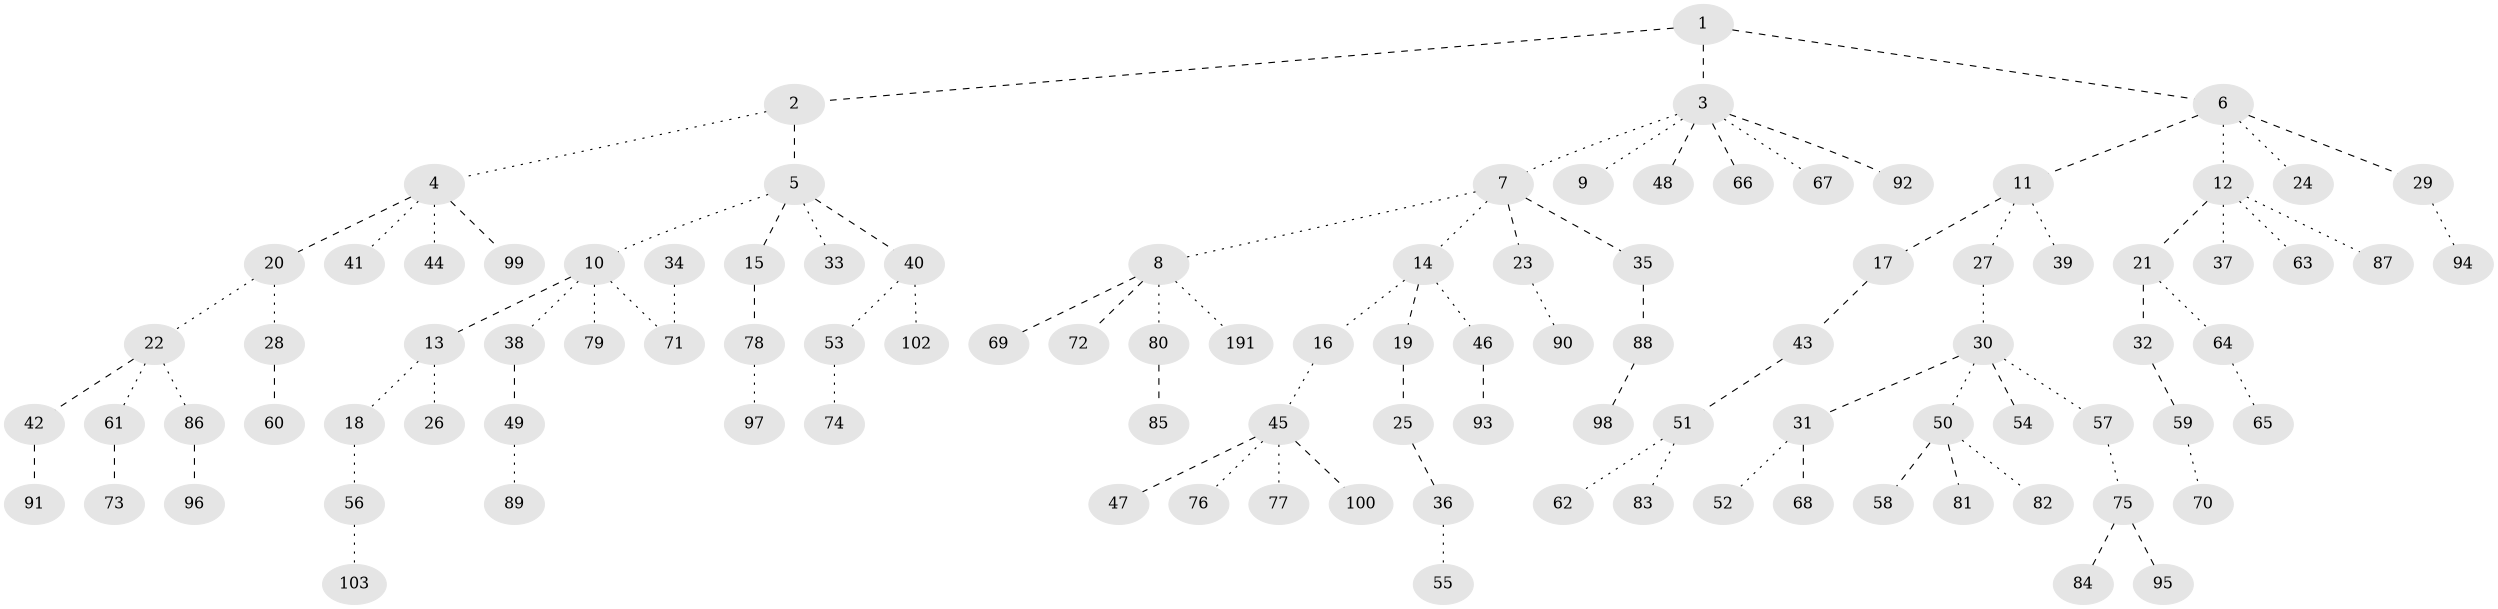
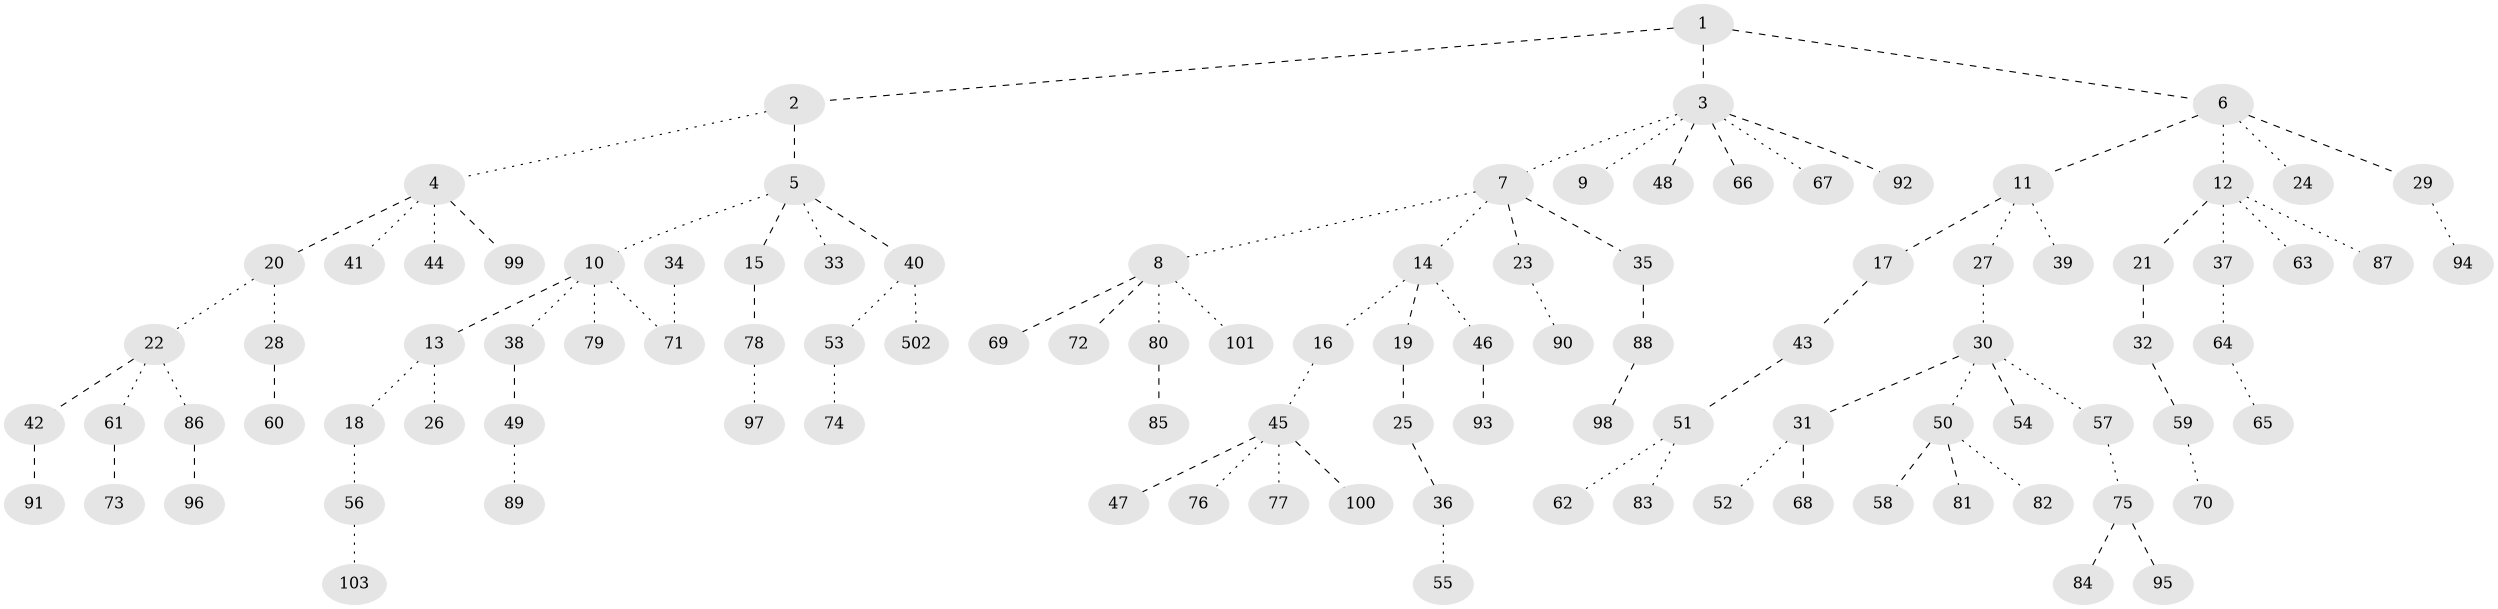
edge "21" -- "64": now "37" -- "64"
node "102": label "102" -> "502"
node "191": label "191" -> "101"
